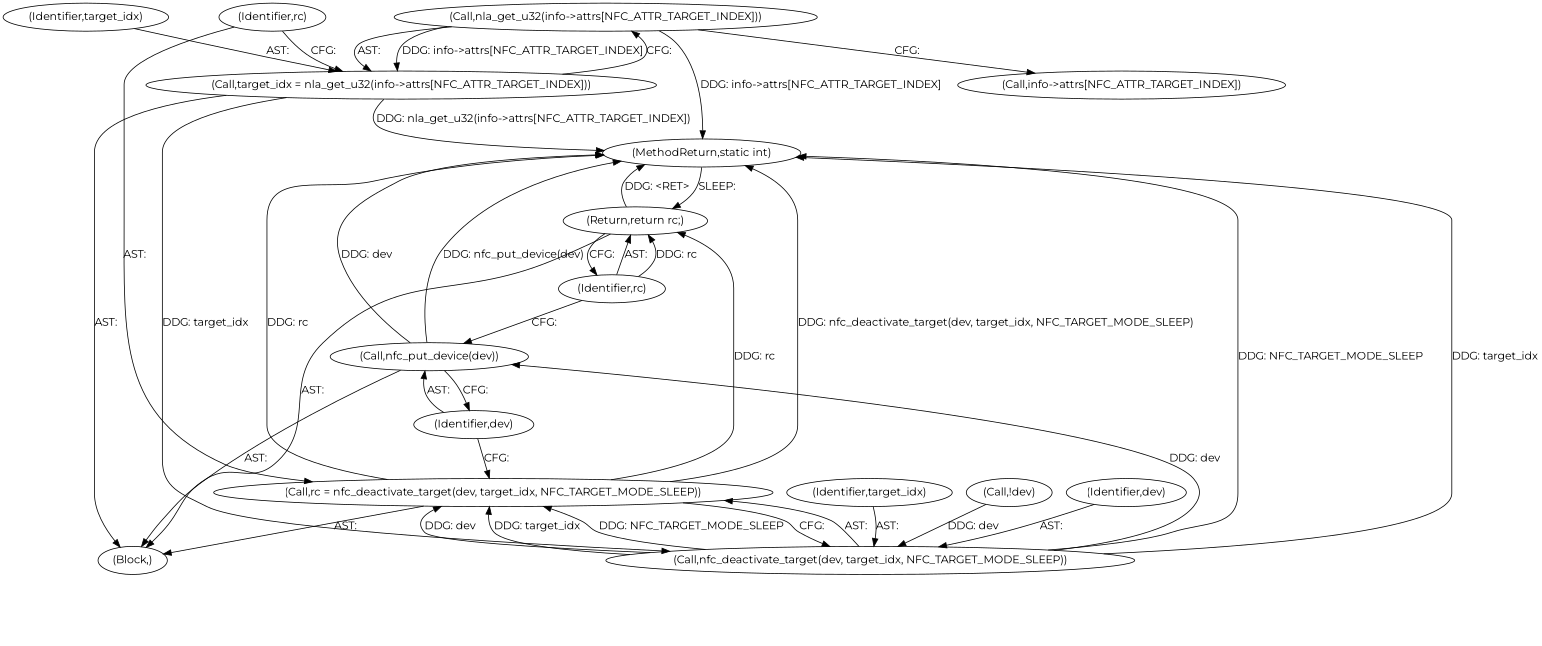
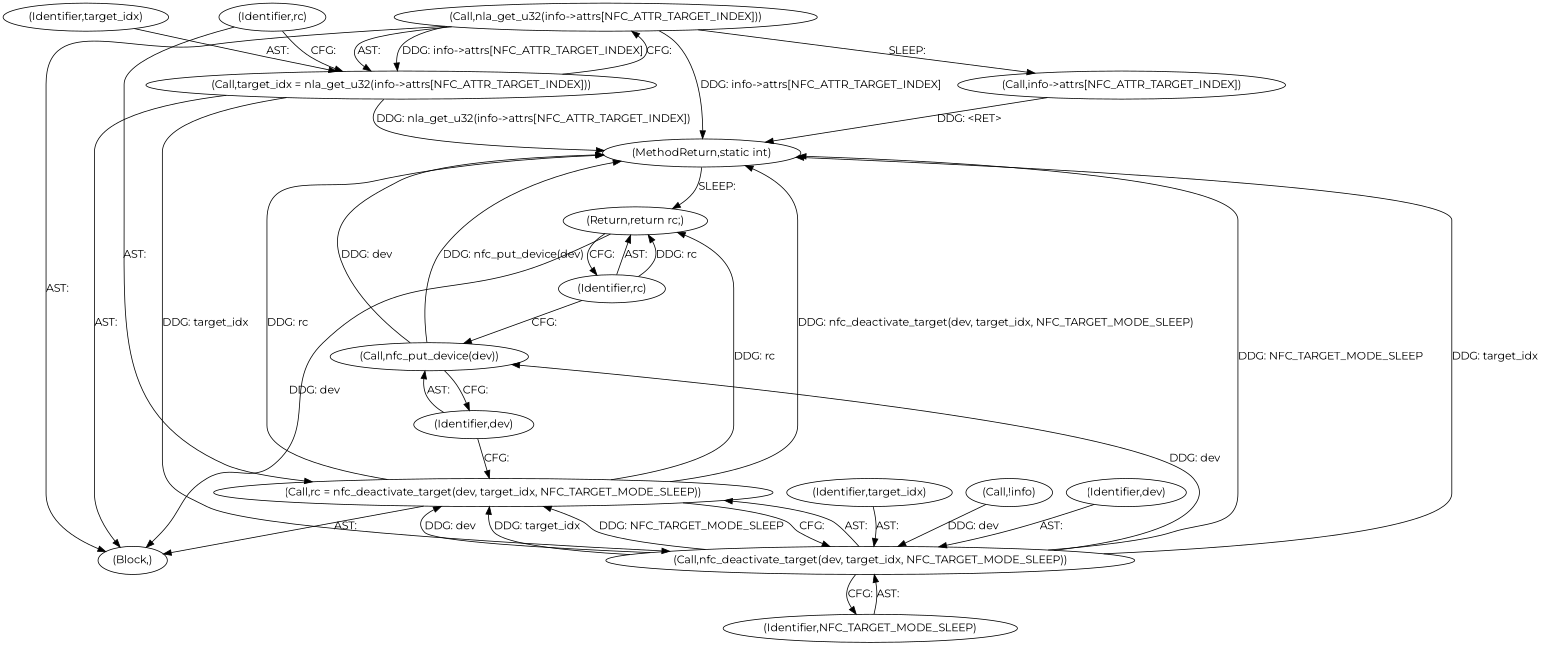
edge "(Call,nla_get_u32(info->attrs[NFC_ATTR_TARGET_INDEX]))" -> "(Call,info->attrs[NFC_ATTR_TARGET_INDEX])": label "CFG: " -> "SLEEP: "
edge "(Return,return rc;)" -> "(MethodReturn,static int)": now "(Call,info->attrs[NFC_ATTR_TARGET_INDEX])" -> "(MethodReturn,static int)"
edge "(Return,return rc;)" -> "(Block,)": label "AST: " -> "DDG: dev"
edge "(Call,nfc_put_device(dev))" -> "(Block,)": now "(Call,nla_get_u32(info->attrs[NFC_ATTR_TARGET_INDEX]))" -> "(Block,)"
node "(Call,!dev)": label "(Call,!dev)" -> "(Call,!info)"
node "(Identifier,NFC_TARGET_MODE_SLEEP)": added
